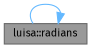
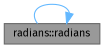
node "luisa::radians": label "luisa::radians" -> "radians::radians"
